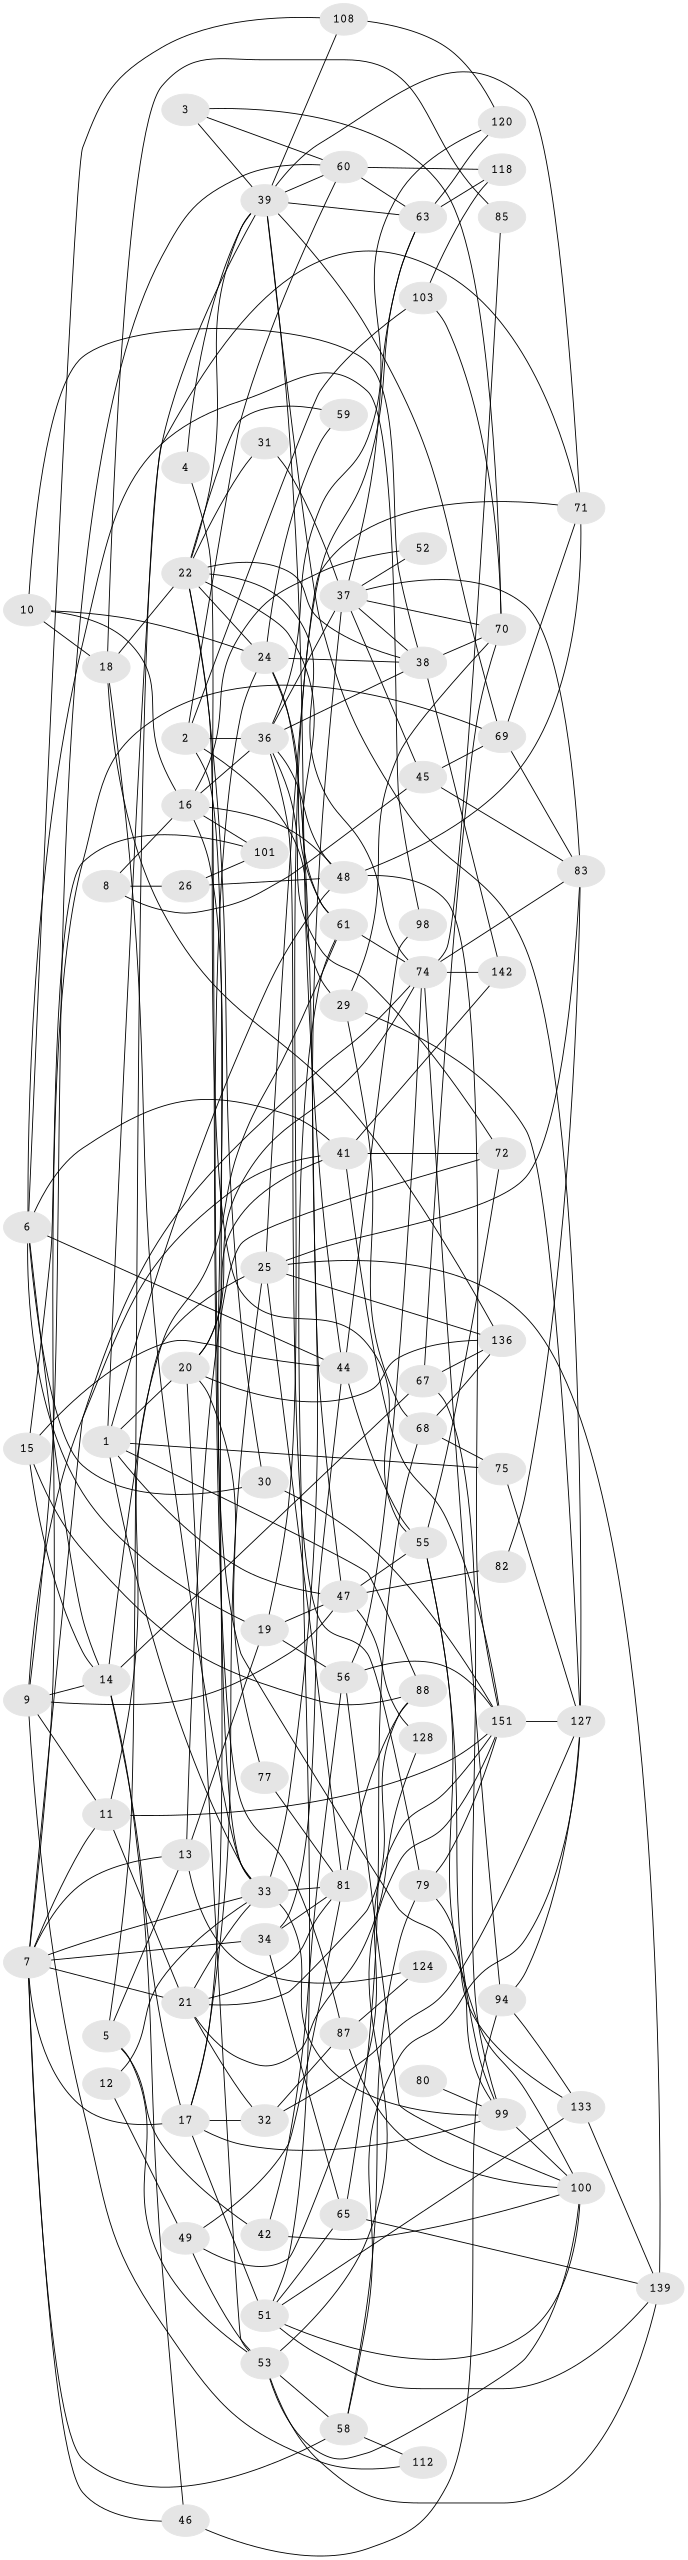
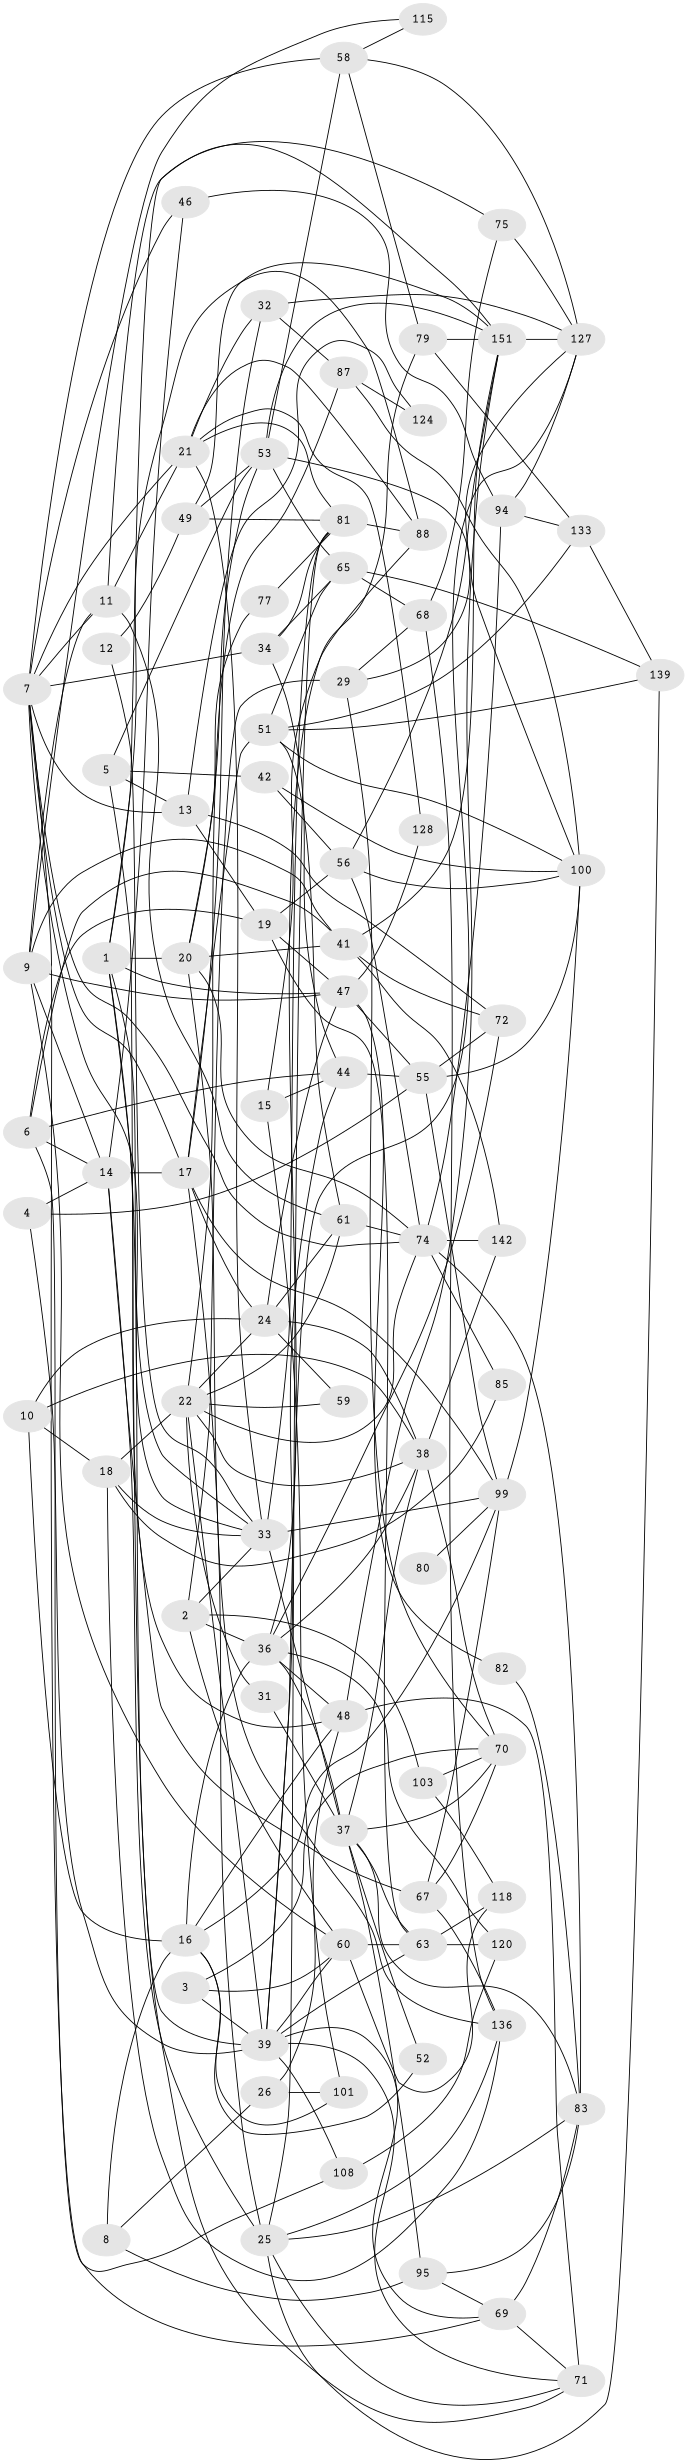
node "45": label "45" -> "95"
node "98": removed
node "30": removed
edge "15" -- "14": now "4" -- "14"
node "112": label "112" -> "115"
edge "139" -- "53": now "65" -- "53"
